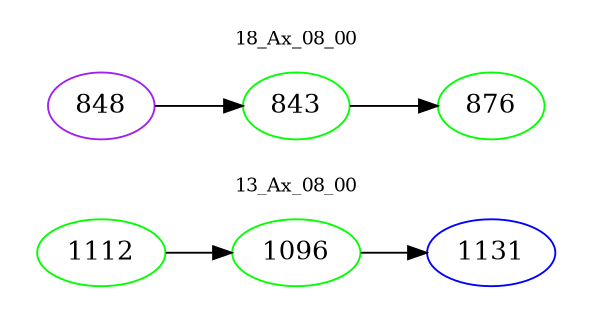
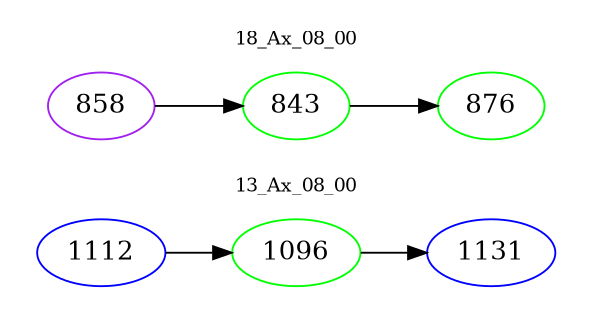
node "848": label "848" -> "858"
node "1112": color green -> blue
